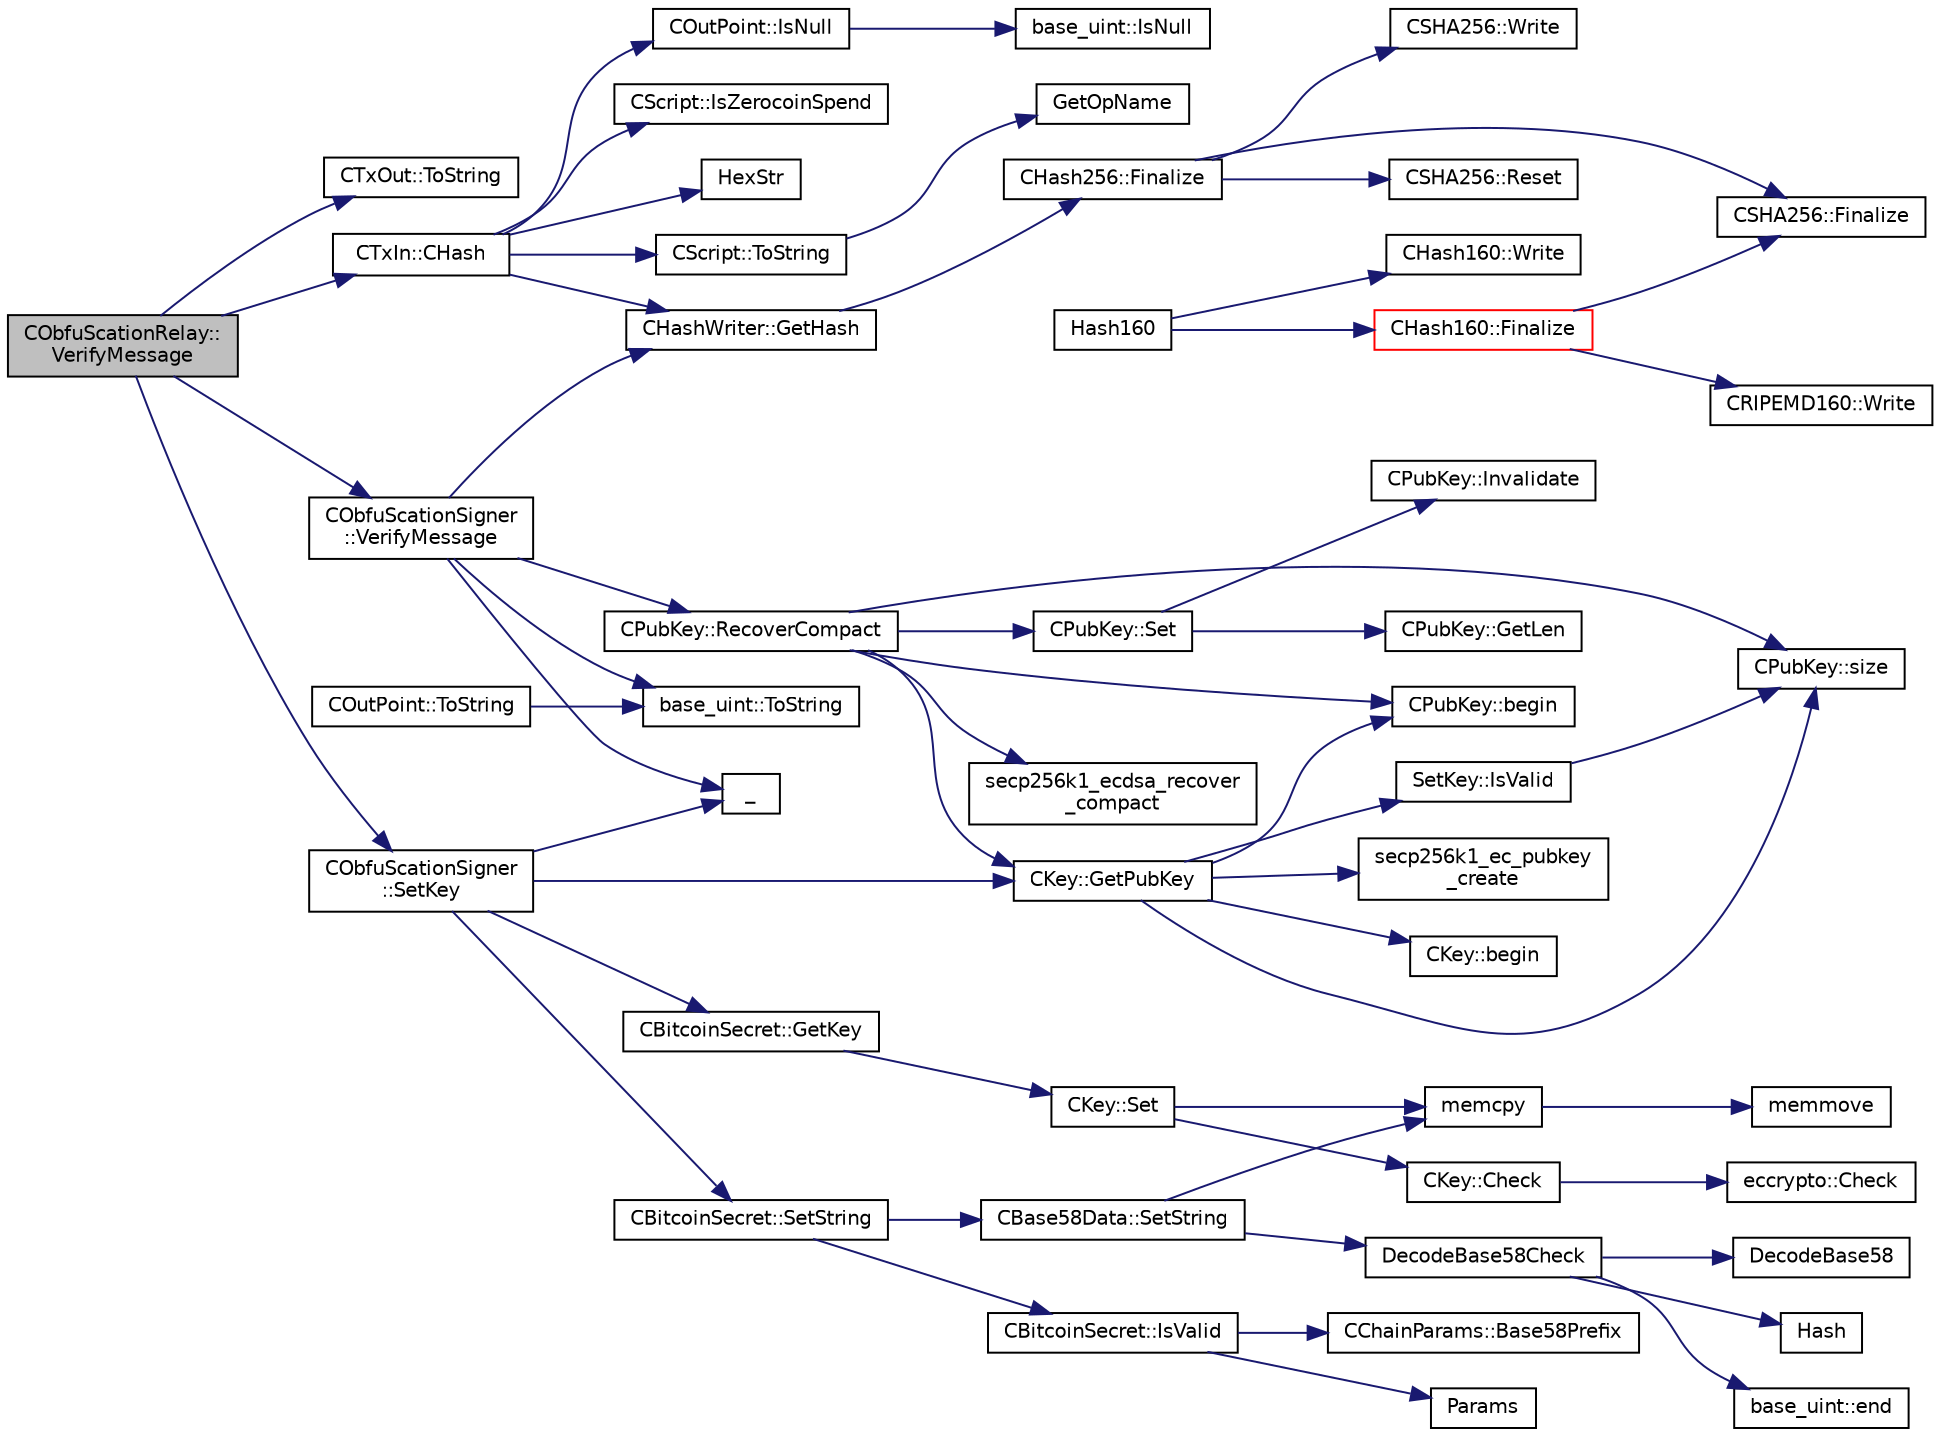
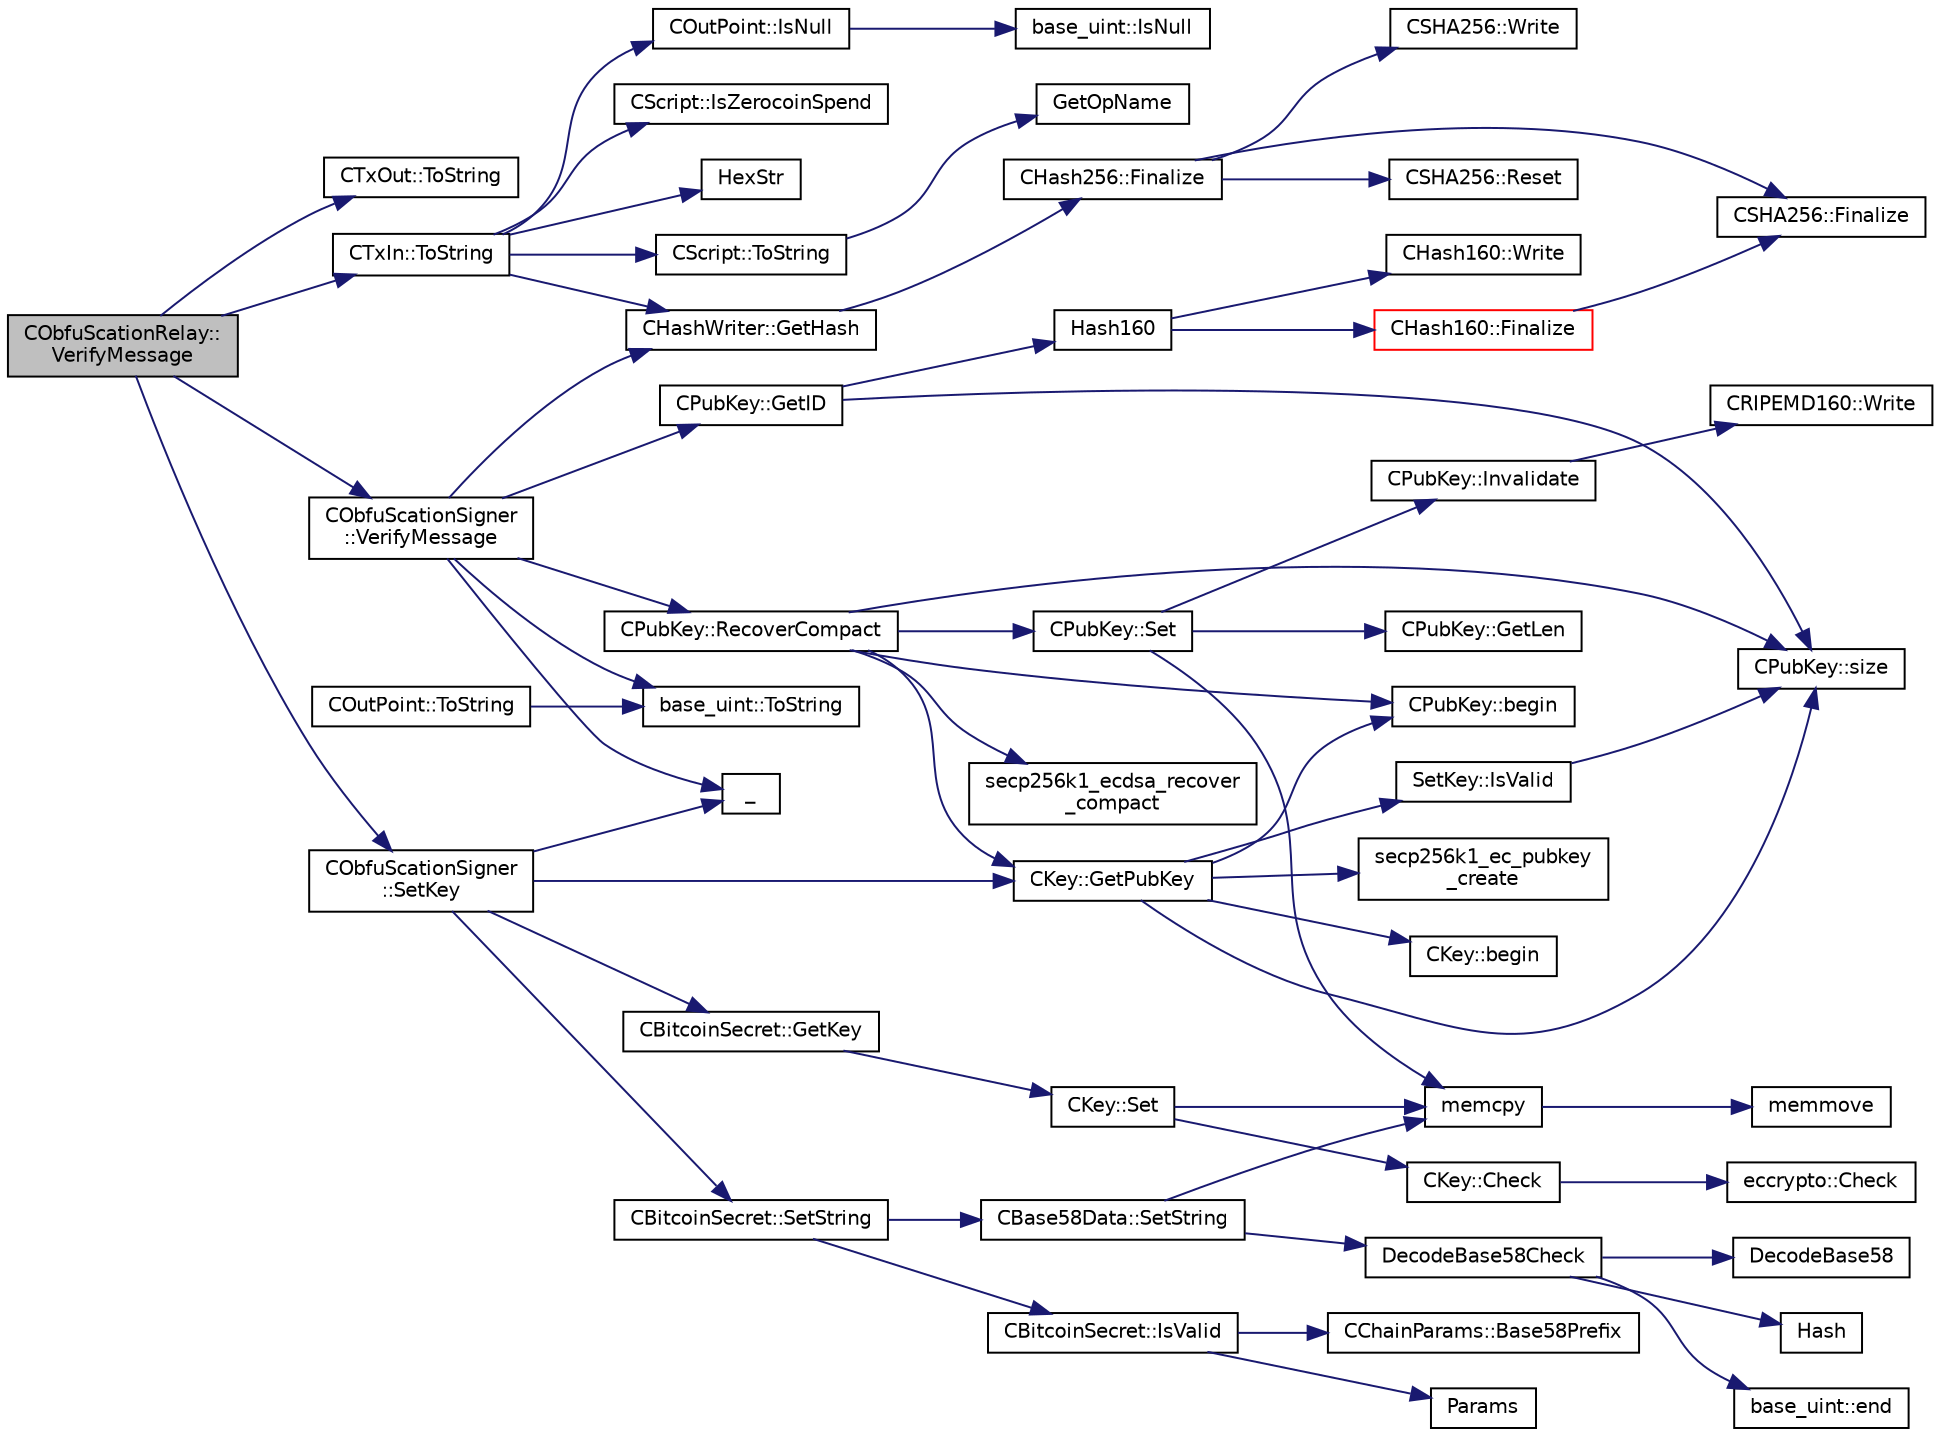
node "CTxIn::CHash": label "CTxIn::CHash" -> "CTxIn::ToString"
edge "CHash160::Finalize" -> "CRIPEMD160::Write": now "CPubKey::Invalidate" -> "CRIPEMD160::Write"
node "CPubKey::GetID": added
edge "CPubKey::Set" -> "memcpy": added
